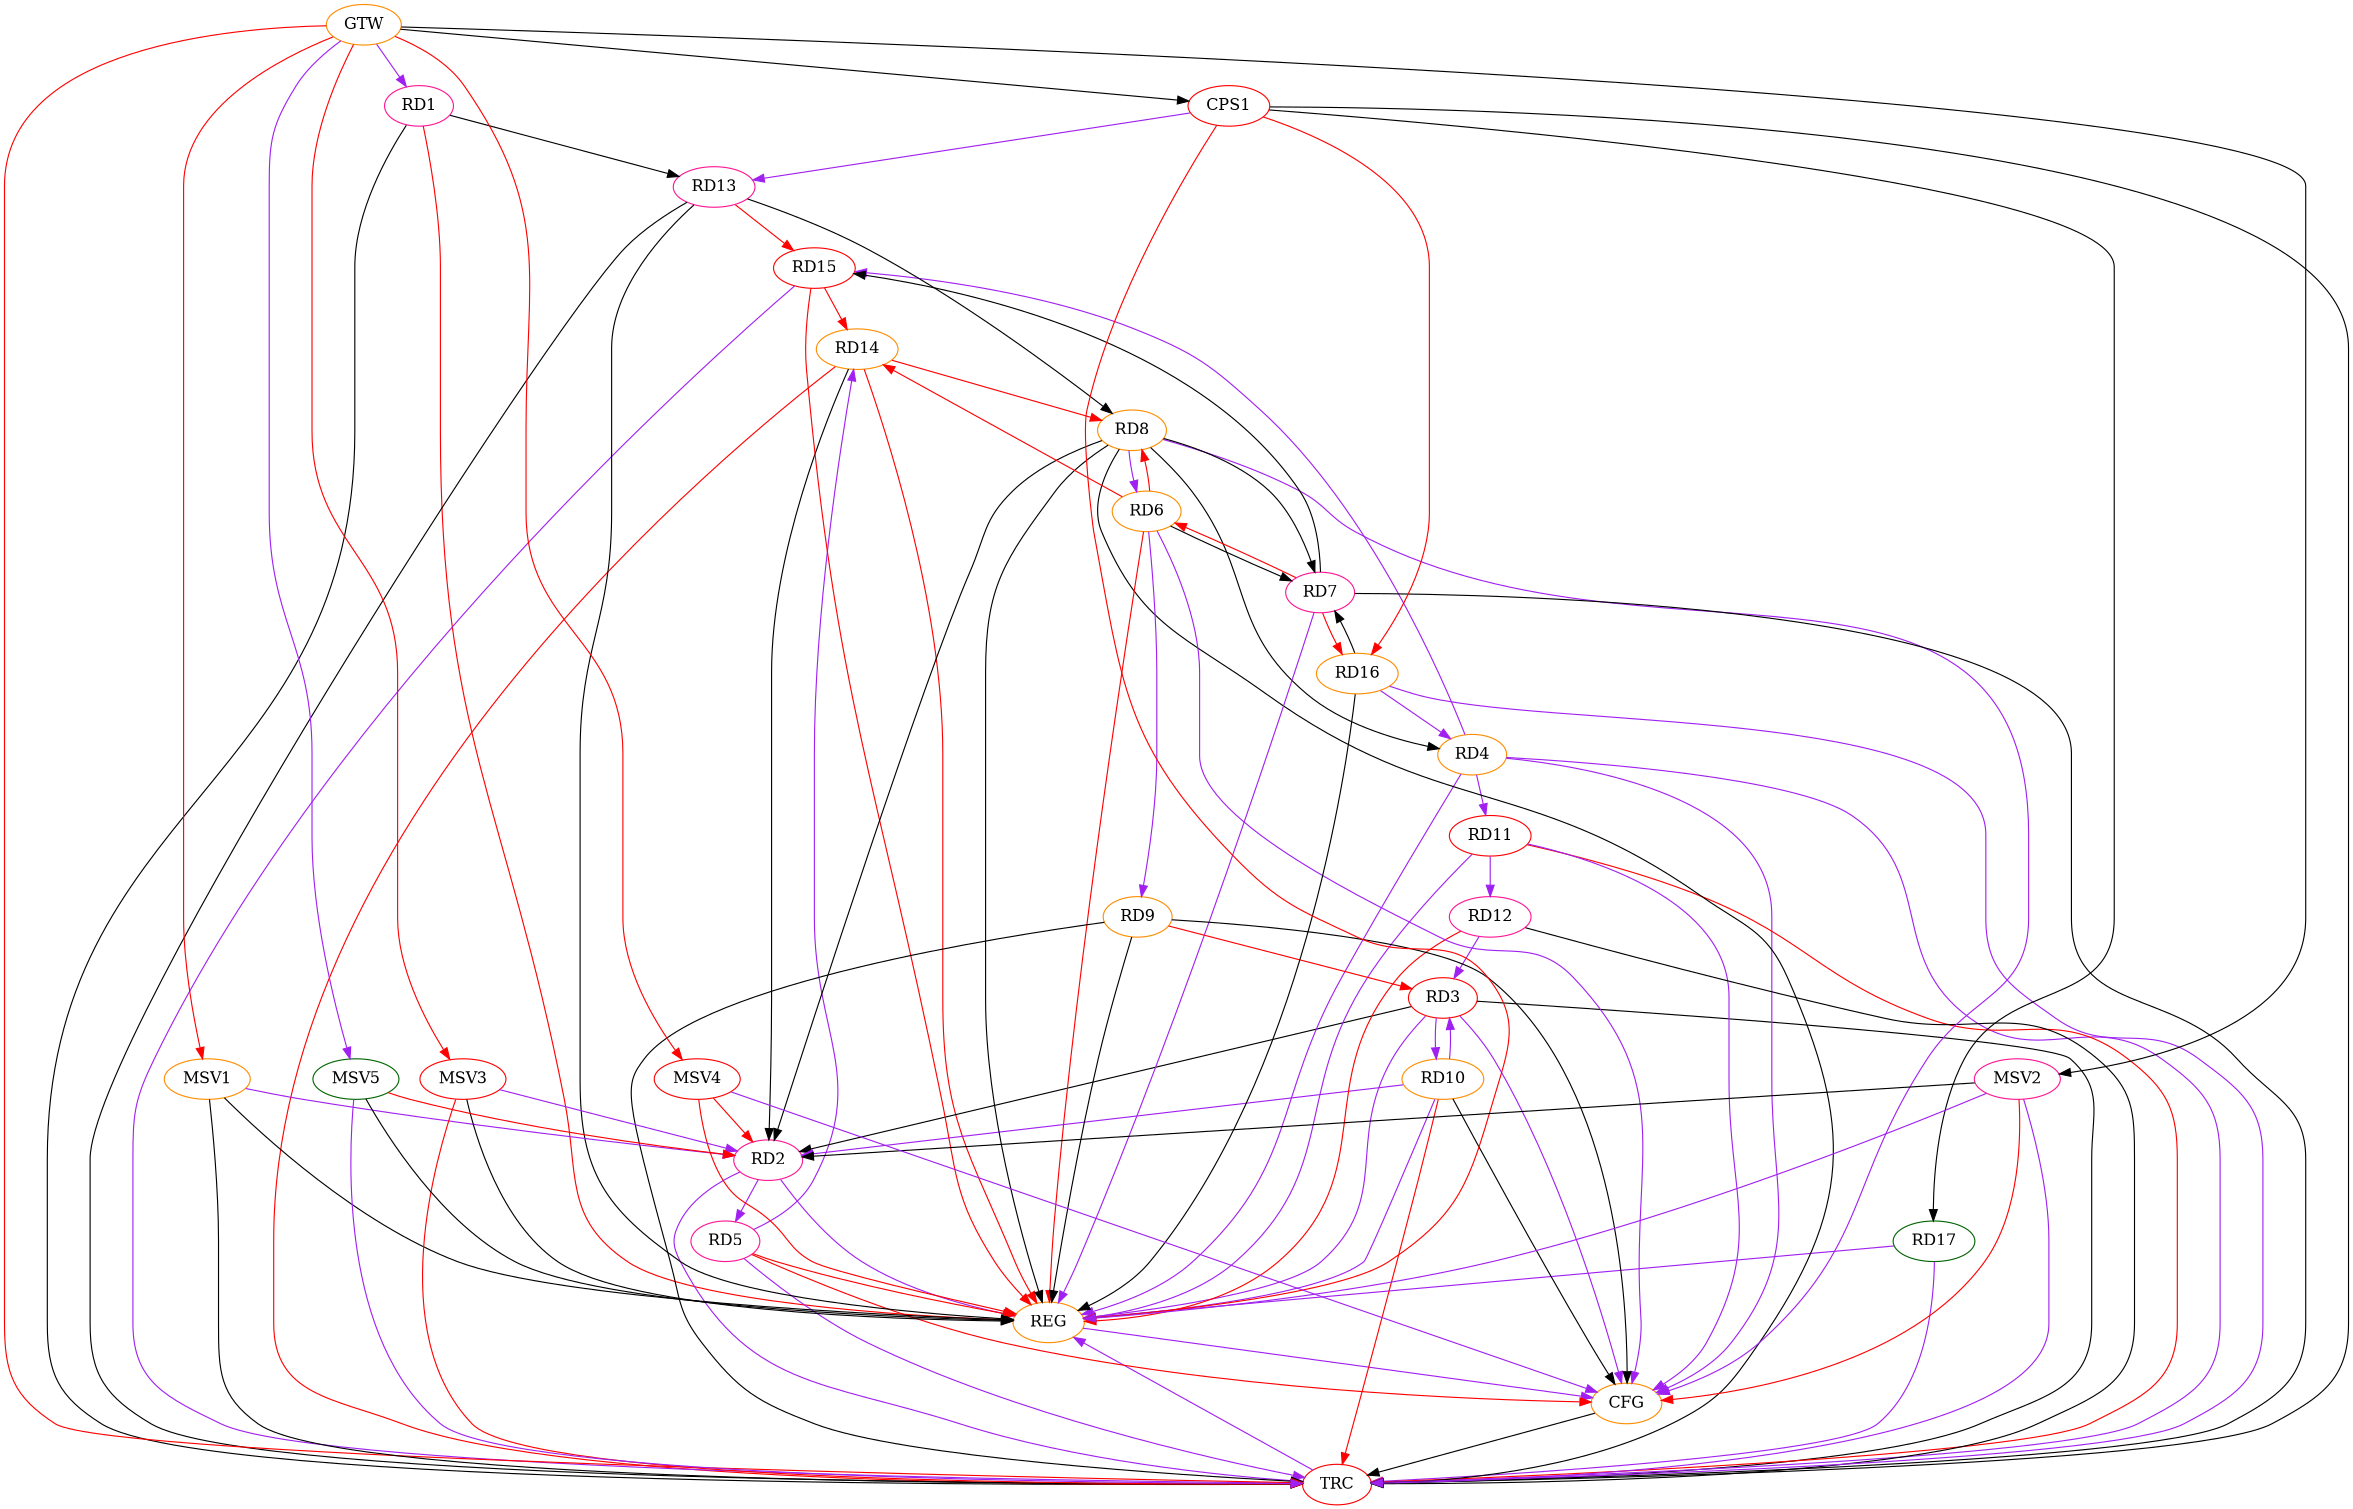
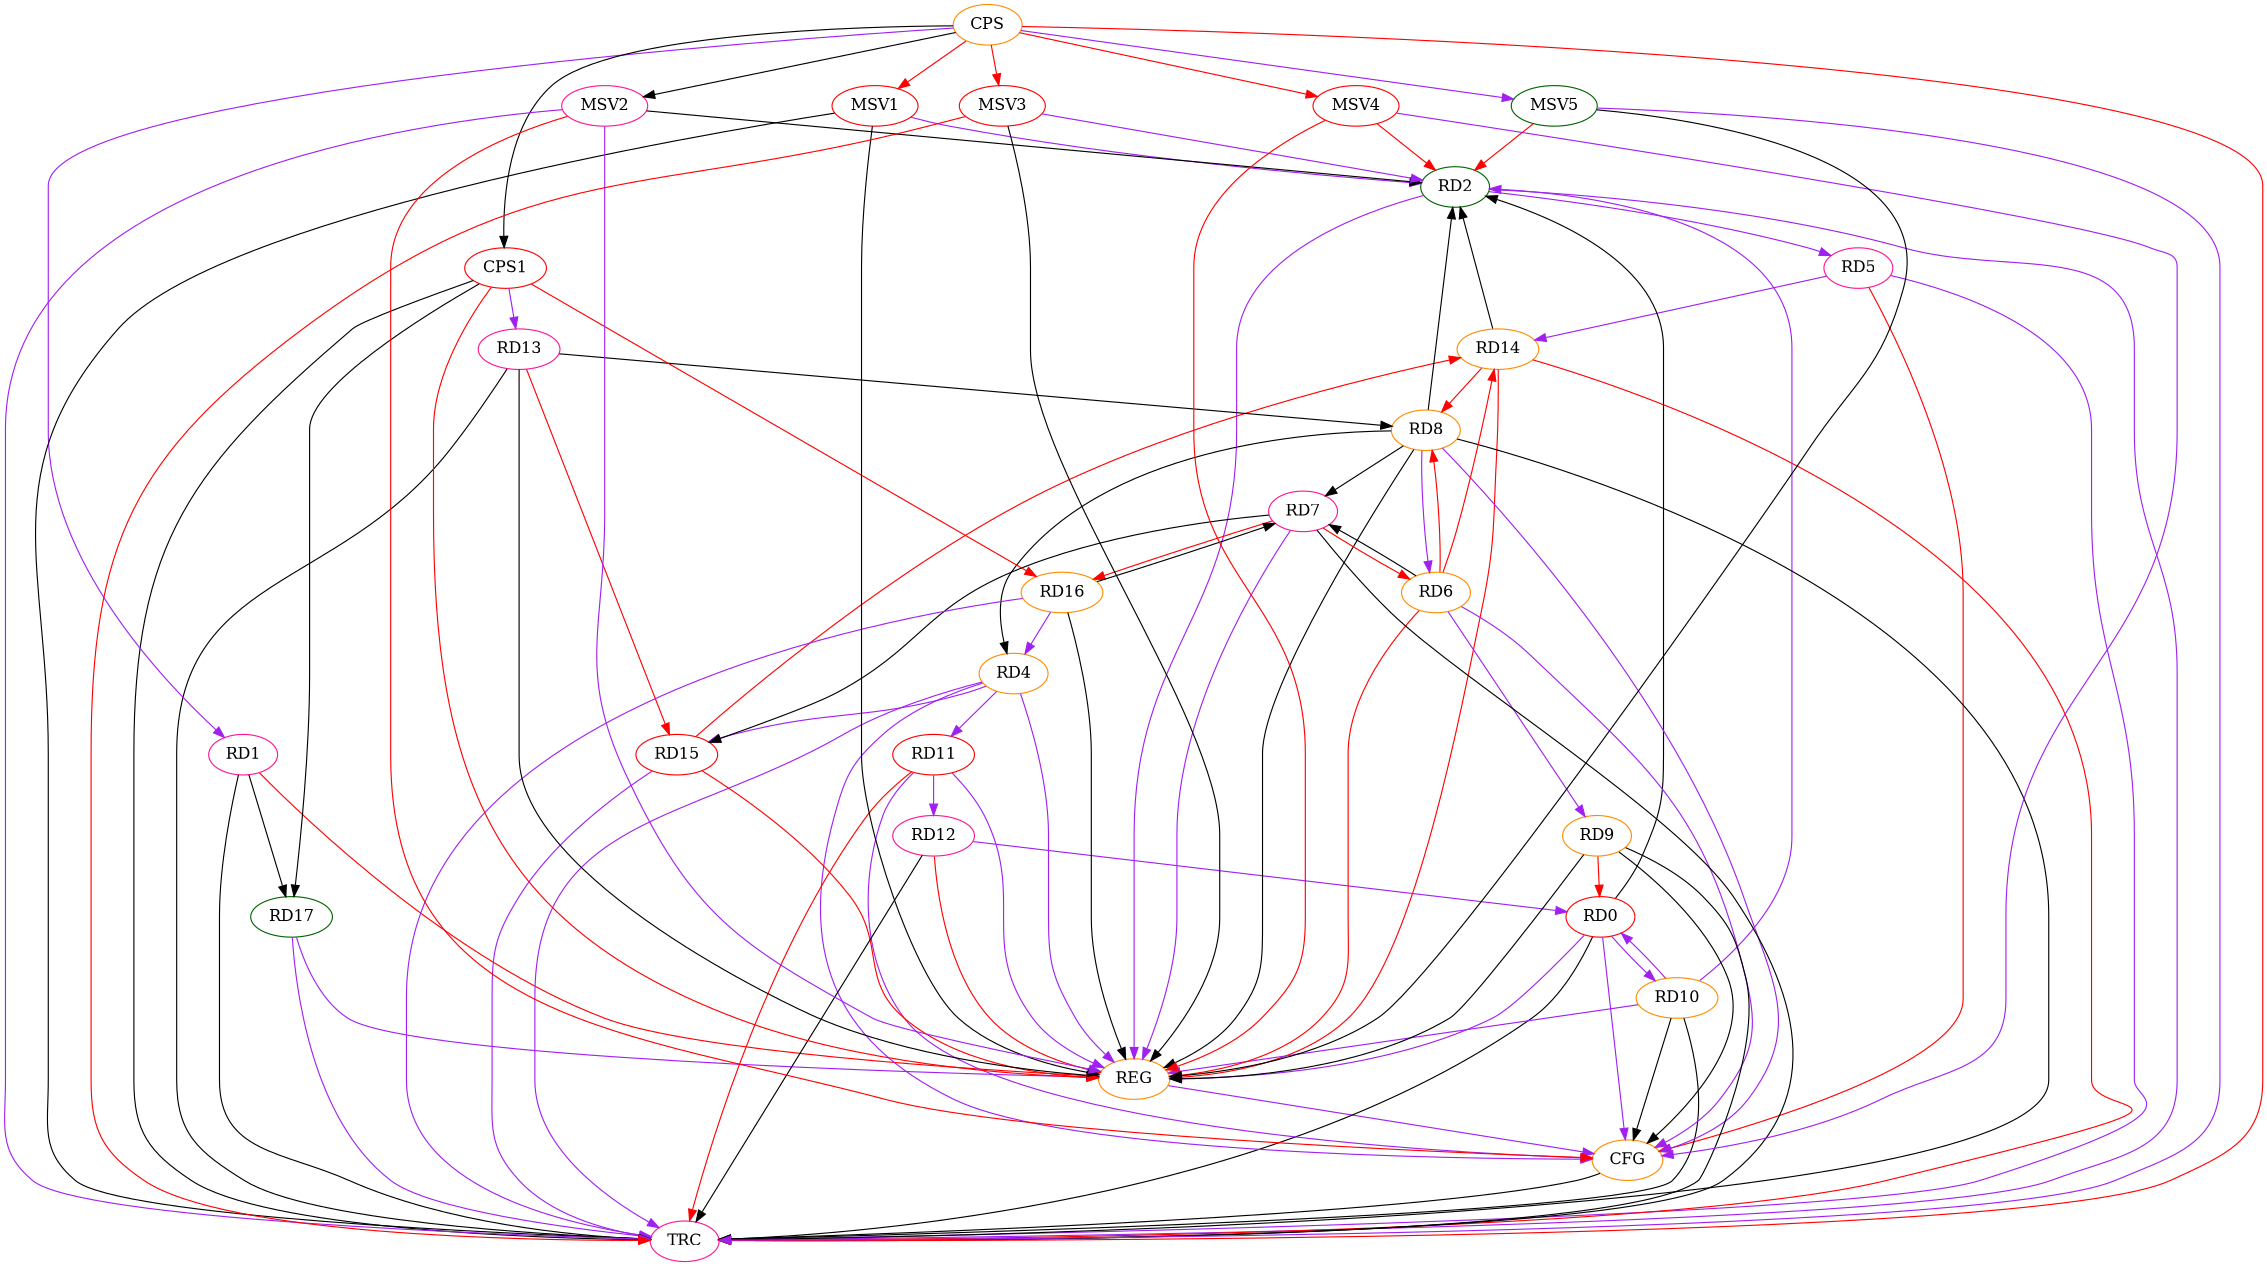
node "GTW": label "GTW" -> "CPS"
edge "RD1" -> "RD13": now "RD1" -> "RD17"
node "RD3": label "RD3" -> "RD0"
node "MSV1": color darkorange -> red
node "RD2": color deeppink -> darkgreen
edge "RD10" -> "TRC": color red -> black
edge "RD5" -> "REG": removed
edge "TRC" -> "REG": removed
node "TRC": color red -> deeppink
